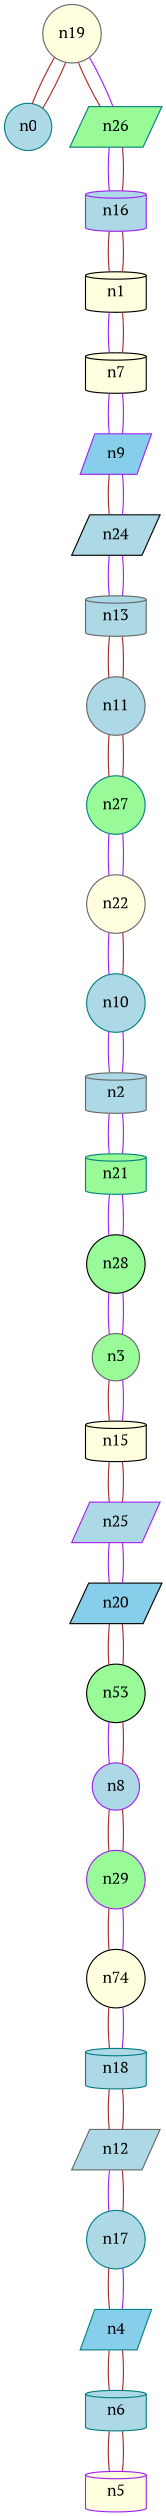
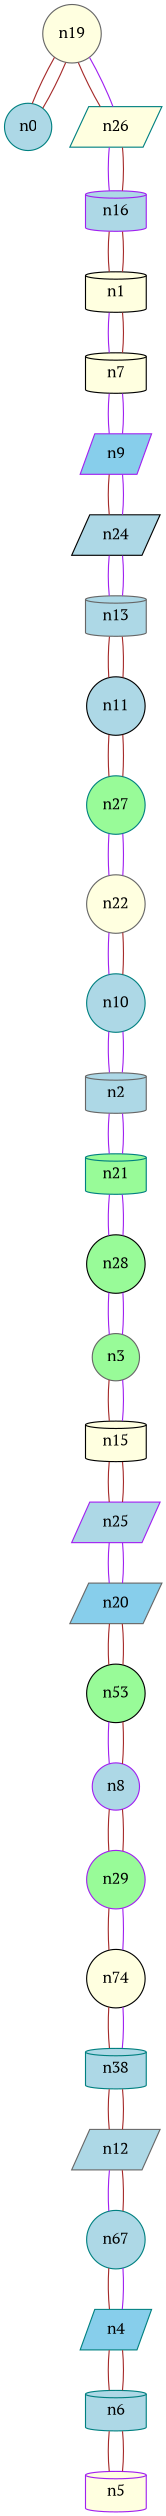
node "n26": fillcolor palegreen -> lightyellow
node "n11": color gray40 -> black
node "n20": color black -> gray40
node "n18": label "n18" -> "n38"
node "n17": label "n17" -> "n67"
